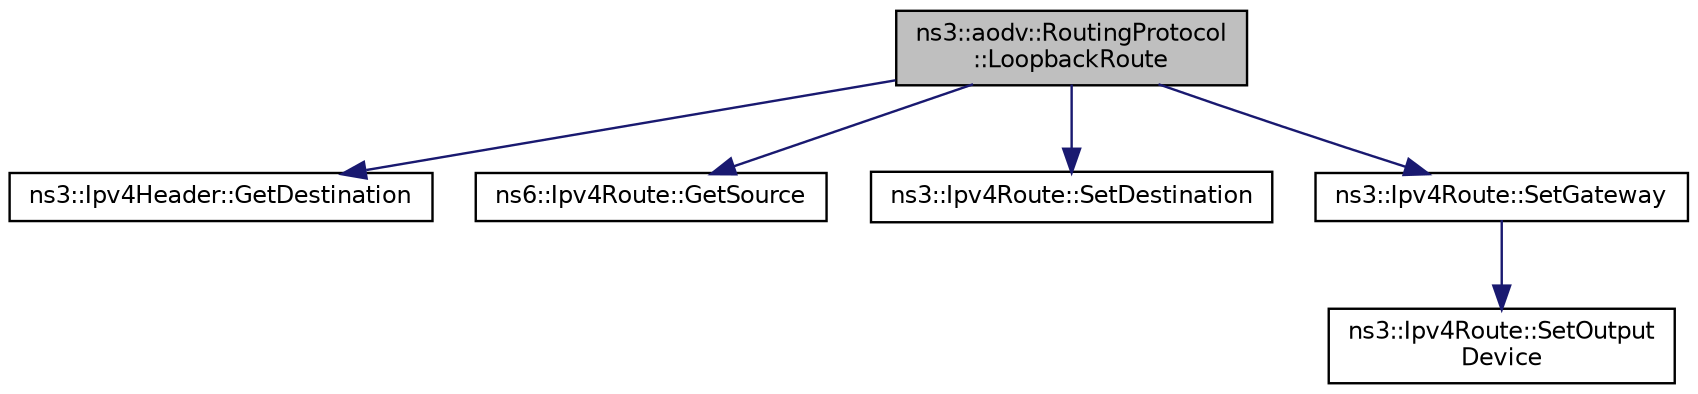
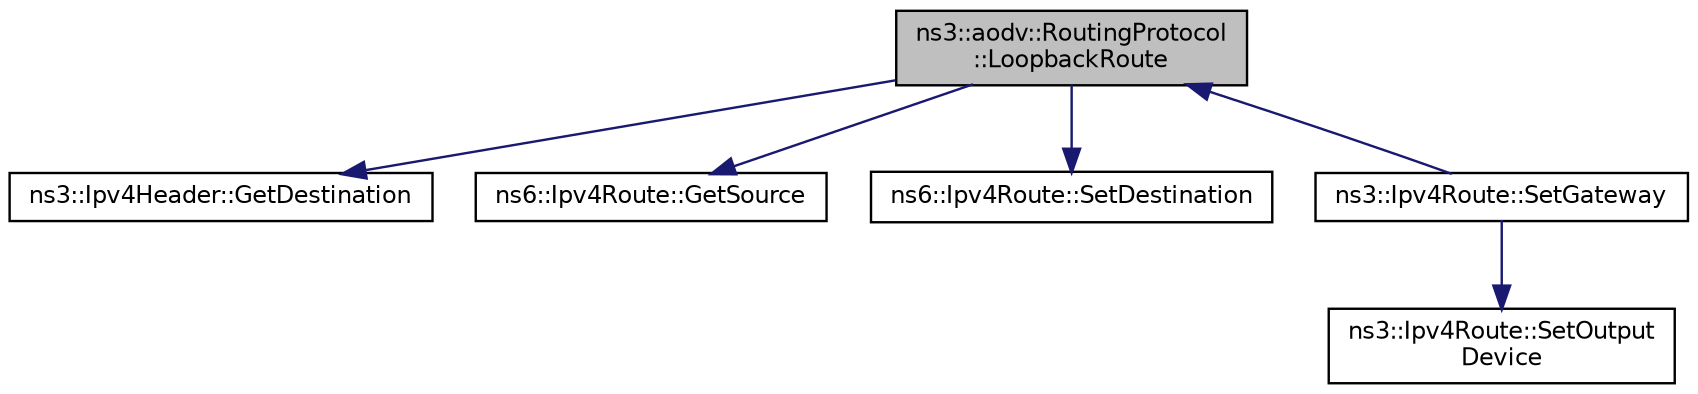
edge "ns3::aodv::RoutingProtocol ::LoopbackRoute" -> "ns3::Ipv4Route::SetGateway": reversed
node "ns3::Ipv4Route::SetDestination": label "ns3::Ipv4Route::SetDestination" -> "ns6::Ipv4Route::SetDestination"
